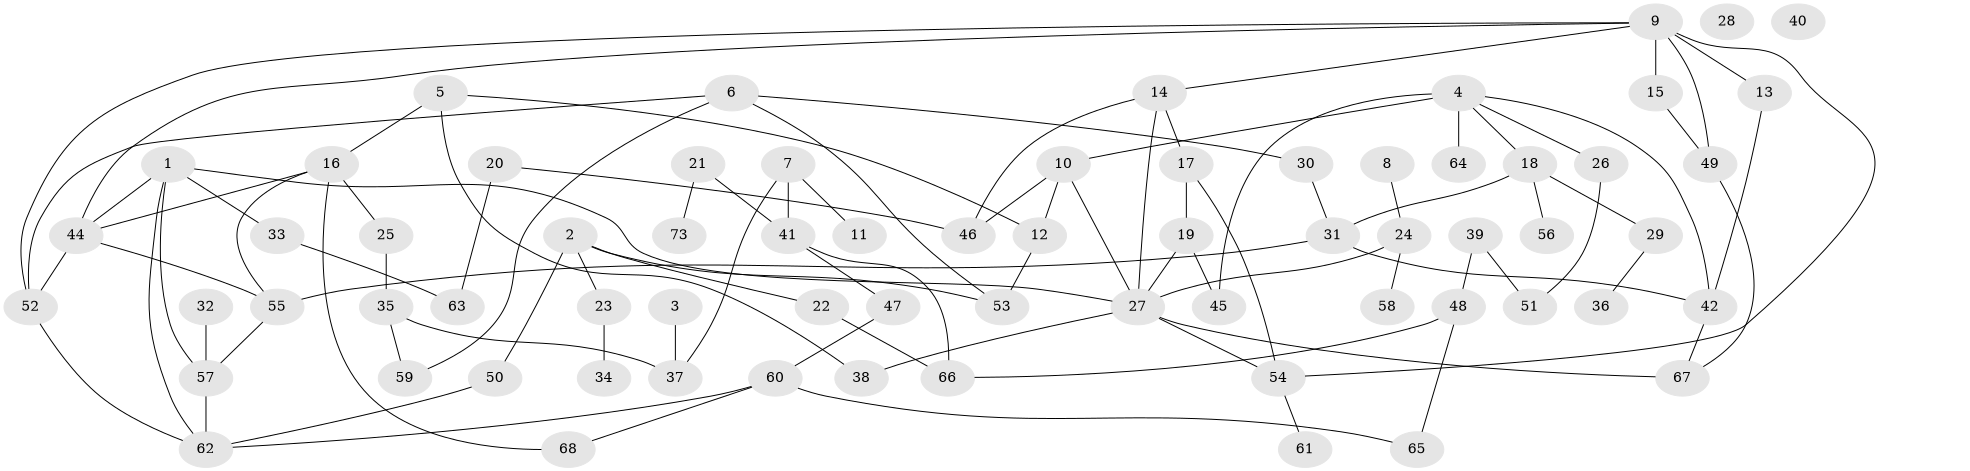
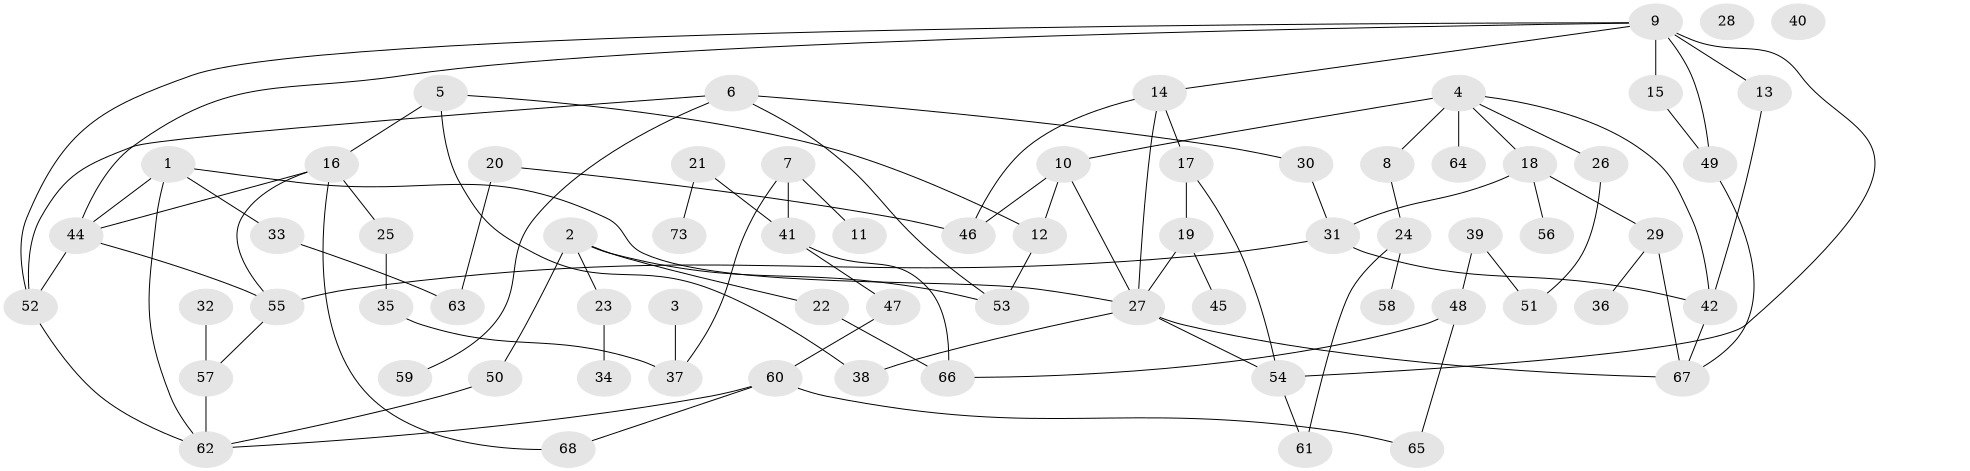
edge "4" -- "45": now "4" -- "8"
edge "24" -- "27": now "24" -- "61"
edge "1" -- "57": removed
edge "29" -- "67": added
edge "35" -- "59": removed
